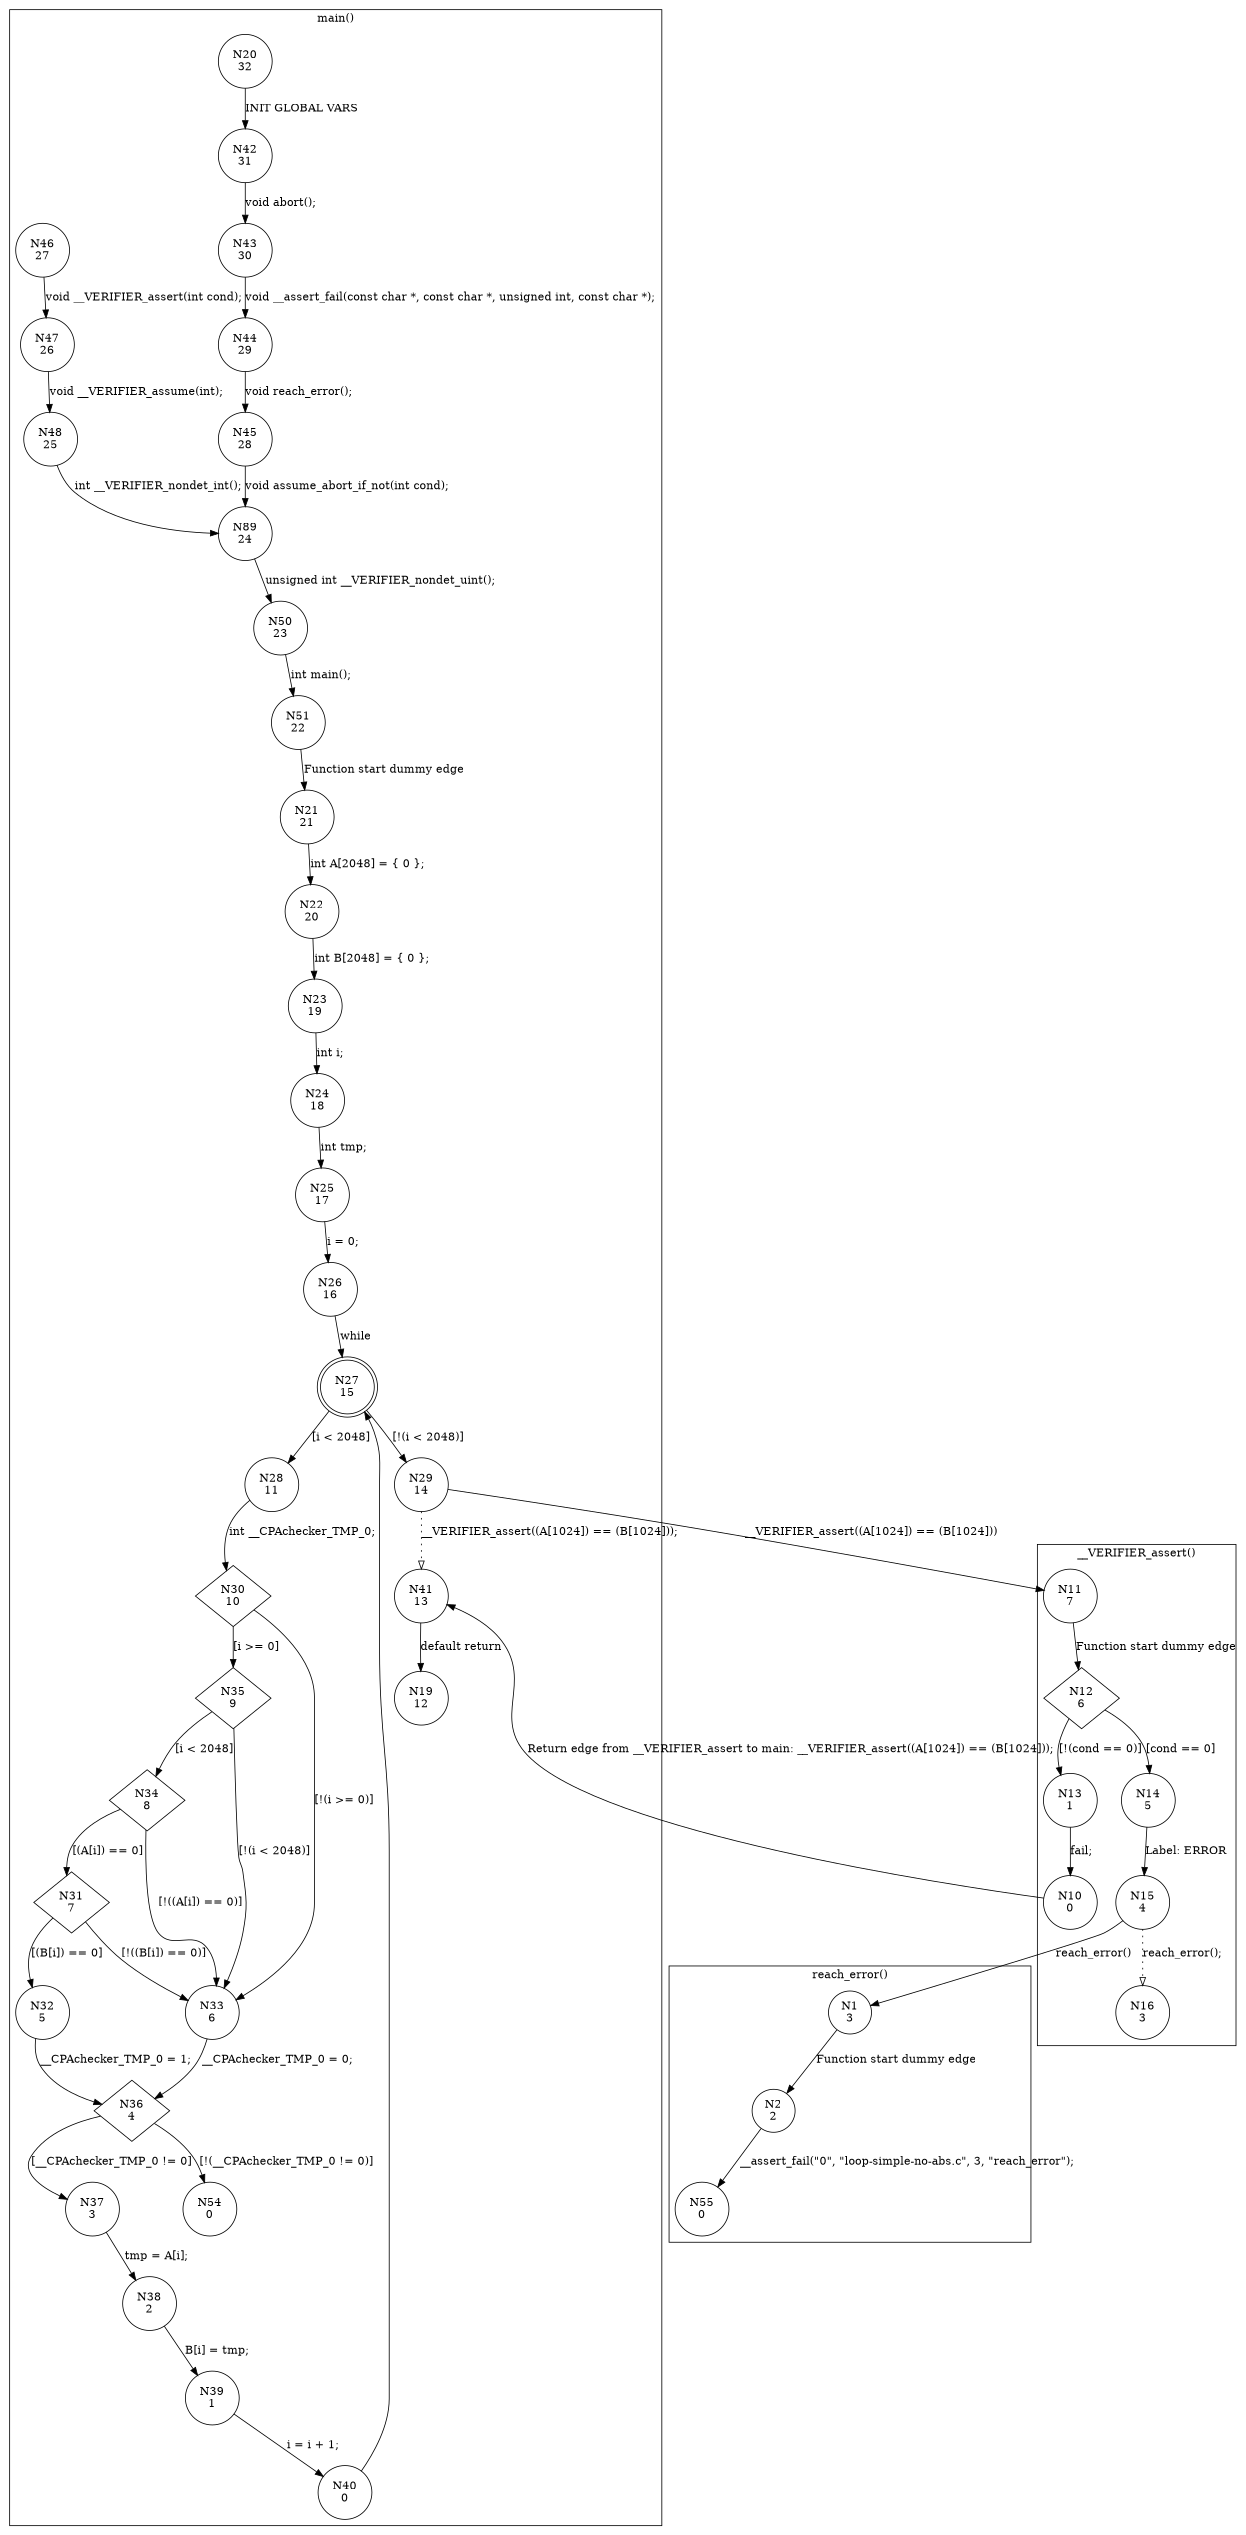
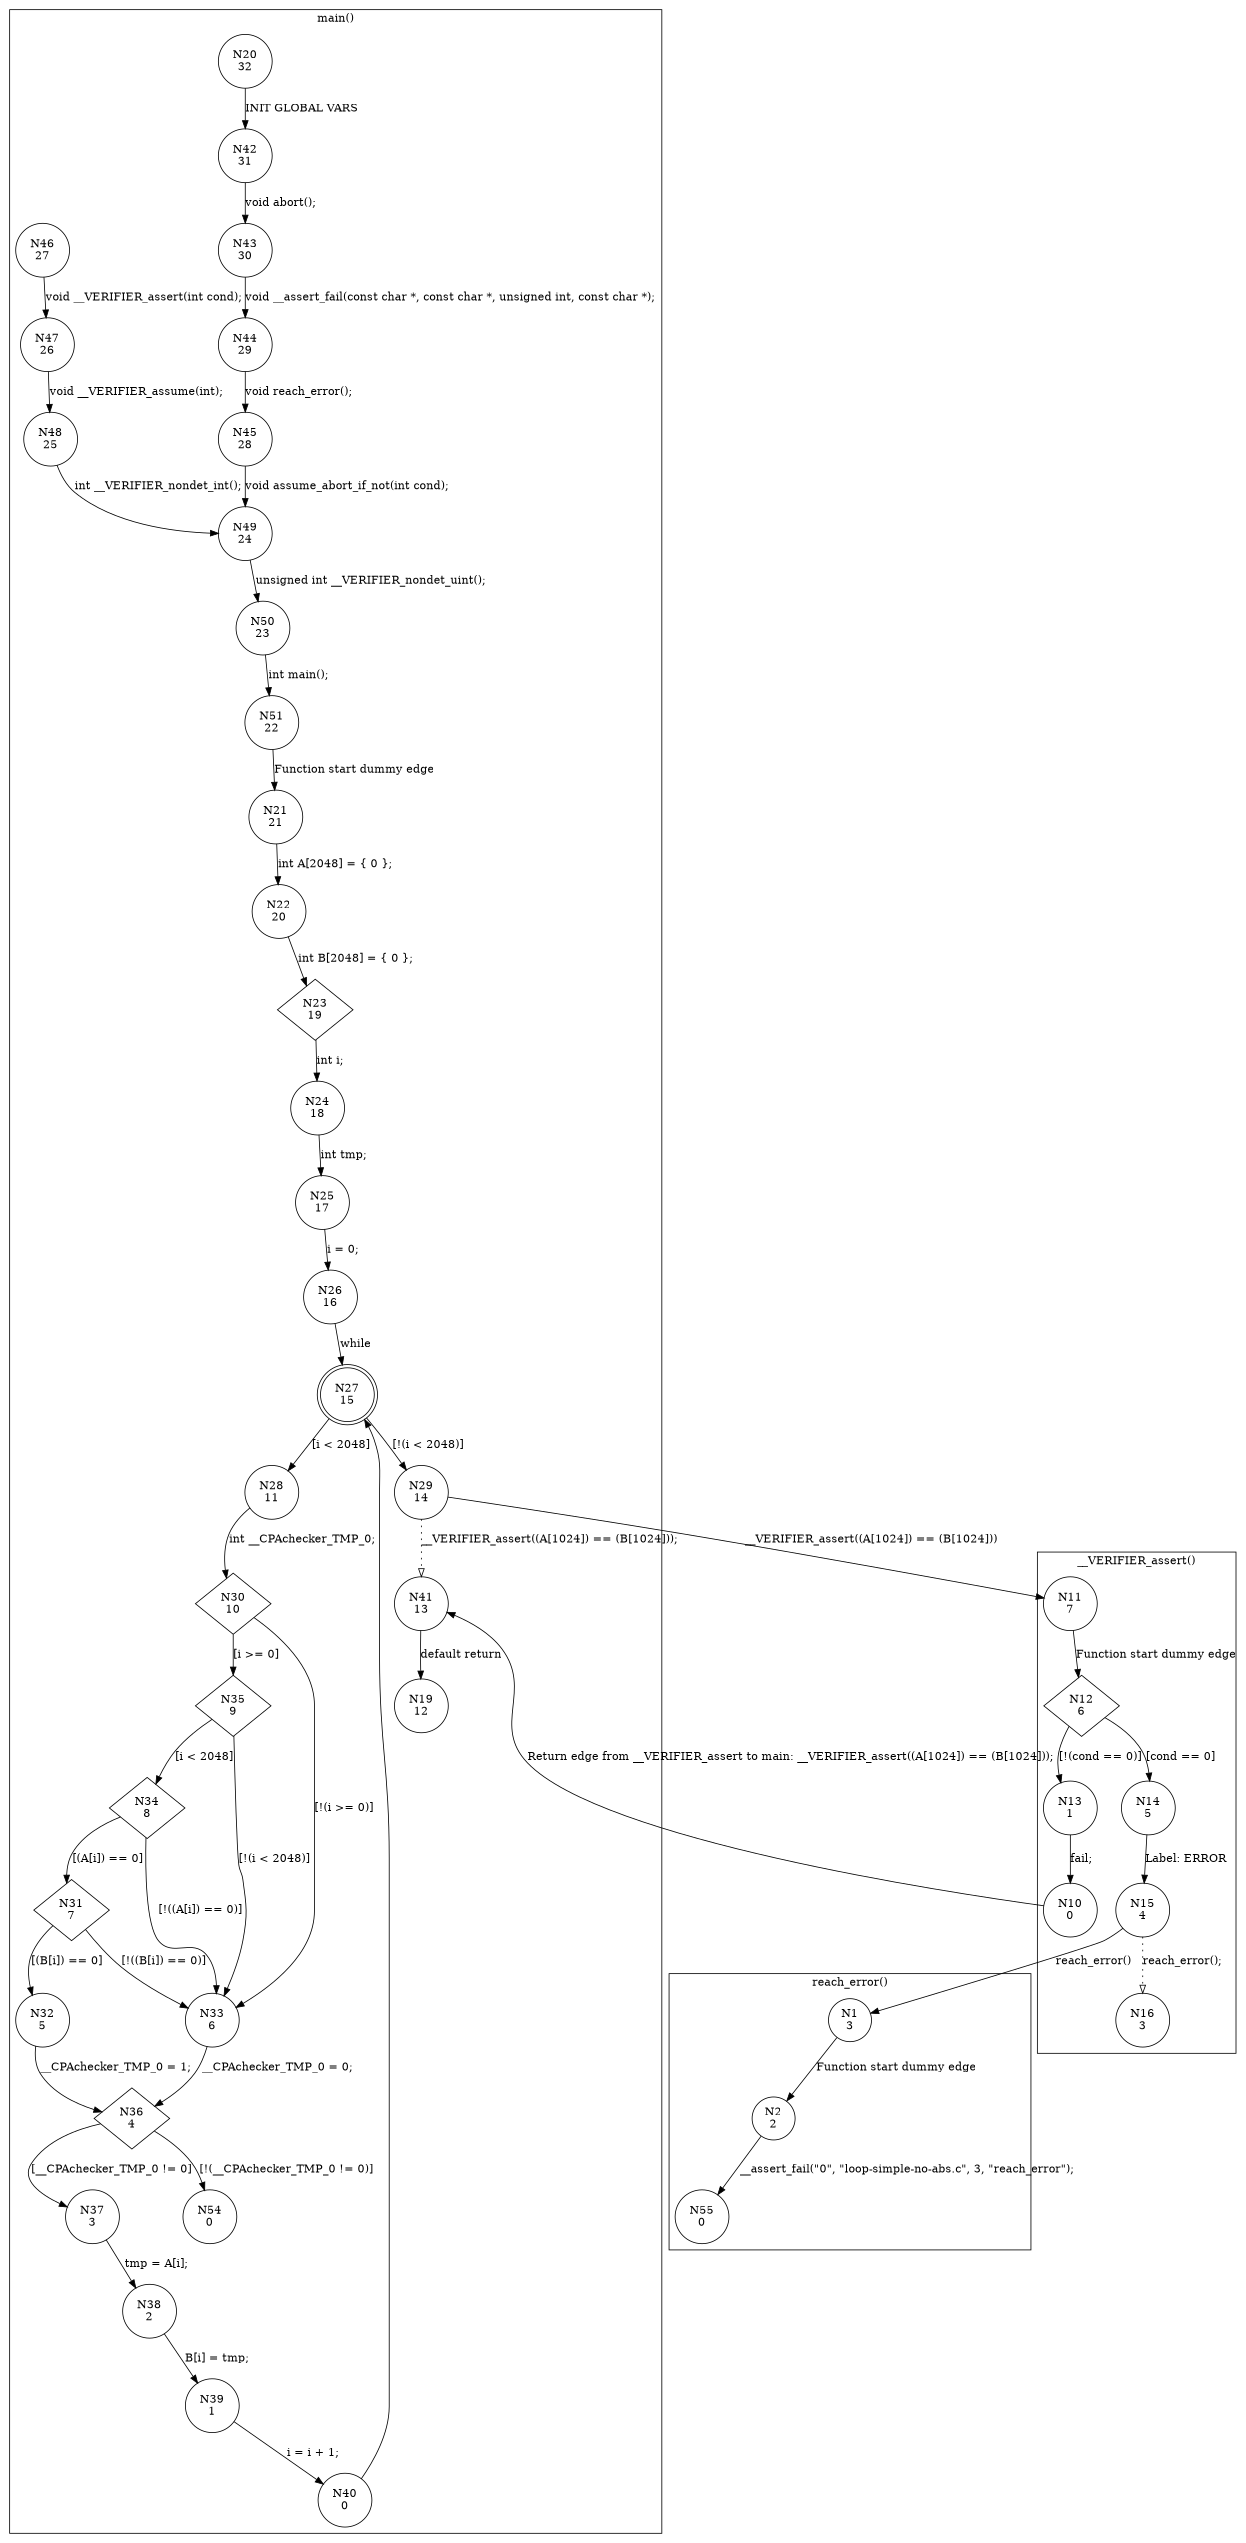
node "N89 24": label "N89 24" -> "N49 24"
node "N23 19": shape circle -> diamond
